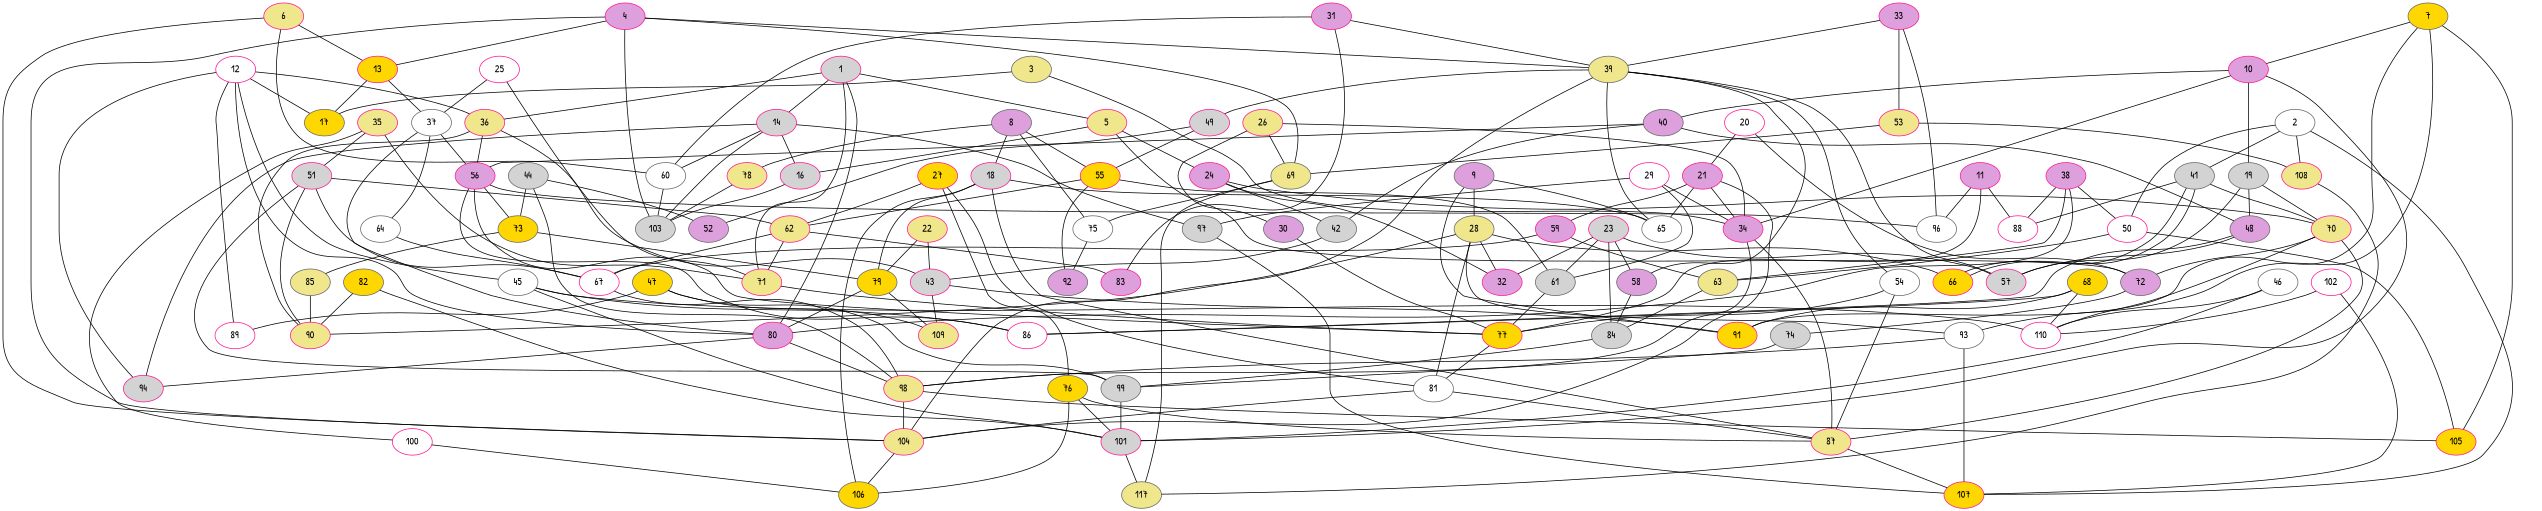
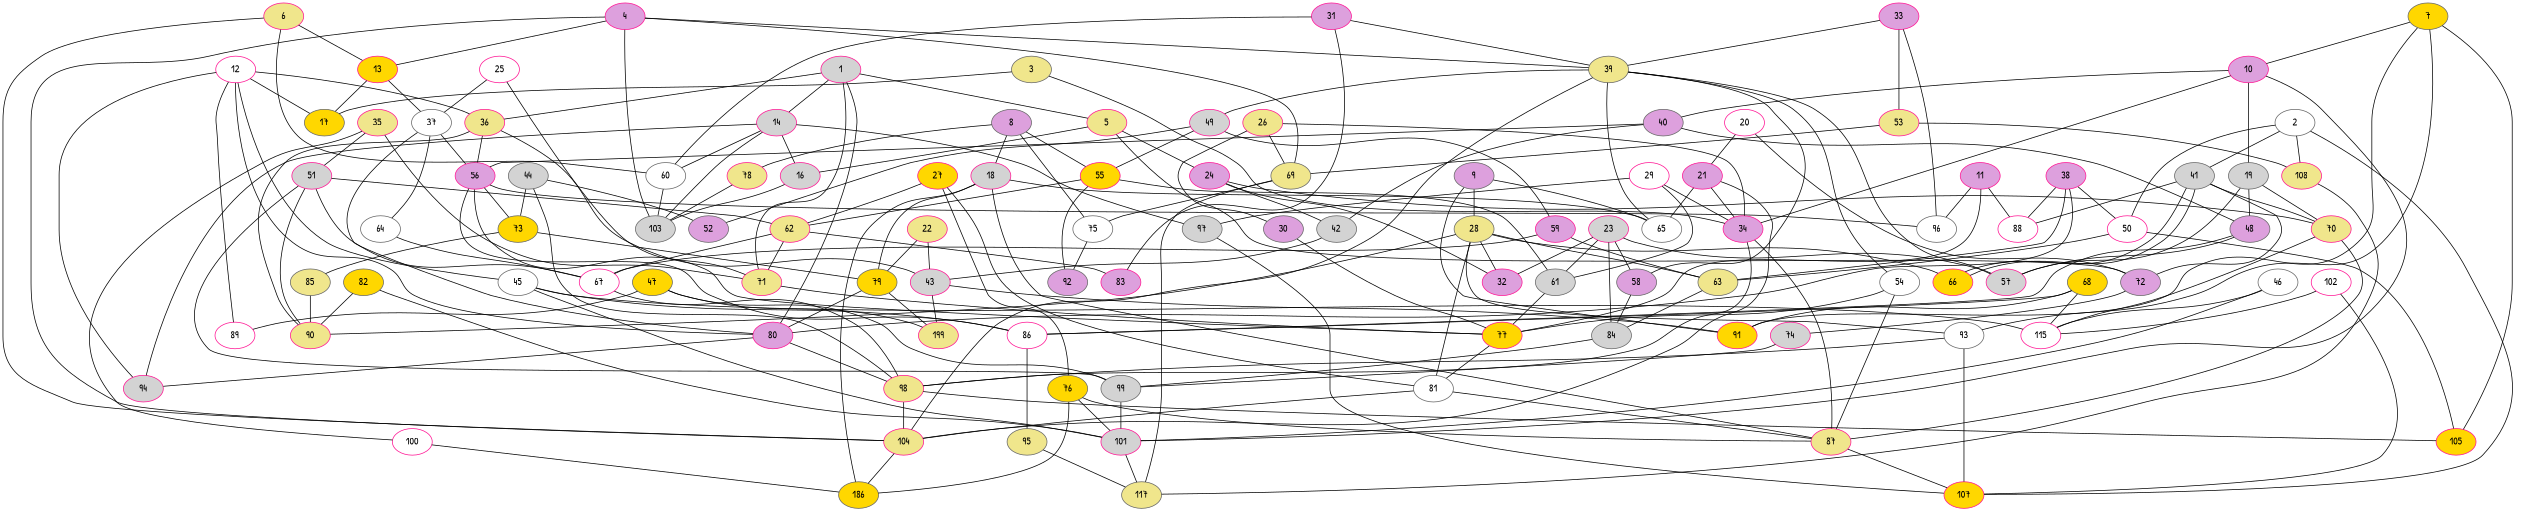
edge "21" -- "59": now "49" -- "59"
edge "70" -- "72": now "41" -- "72"
edge "28" -- "63": added
node "109": label "109" -> "199"
node "74": color gray40 -> deeppink
node "110": label "110" -> "115"
node "95": added
node "106": label "106" -> "186"
